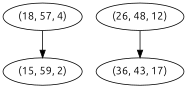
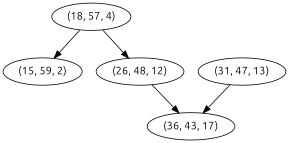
edge "(18, 57, 4)" -> "(26, 48, 12)": added
node "(31, 47, 13)": added
